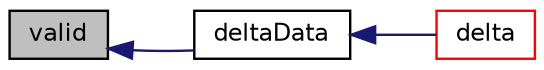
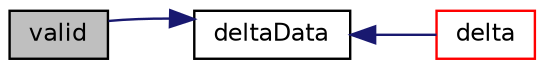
edge "deltaData" -> "valid": reversed
